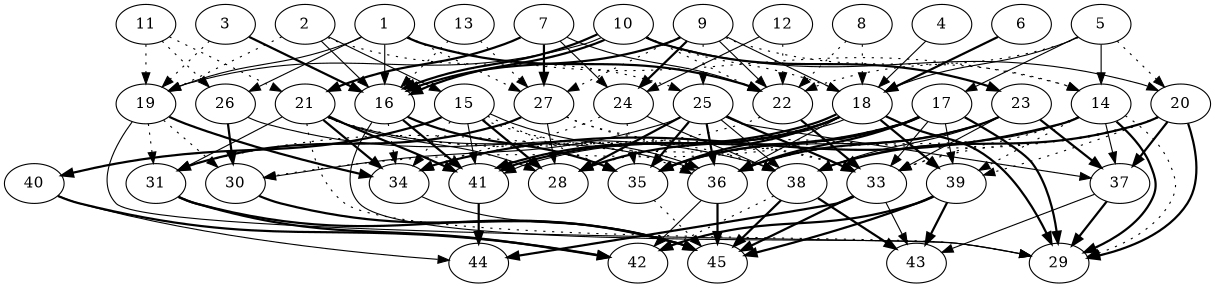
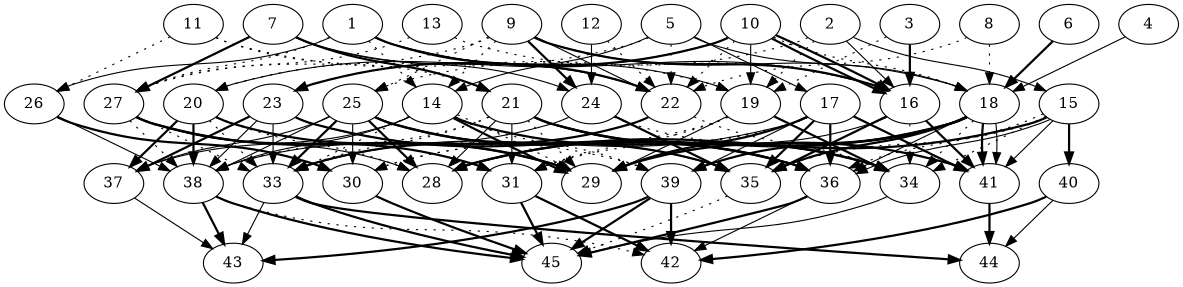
edge "24" -> "35": style dotted -> bold
edge "37" -> "29": now "27" -> "29"
